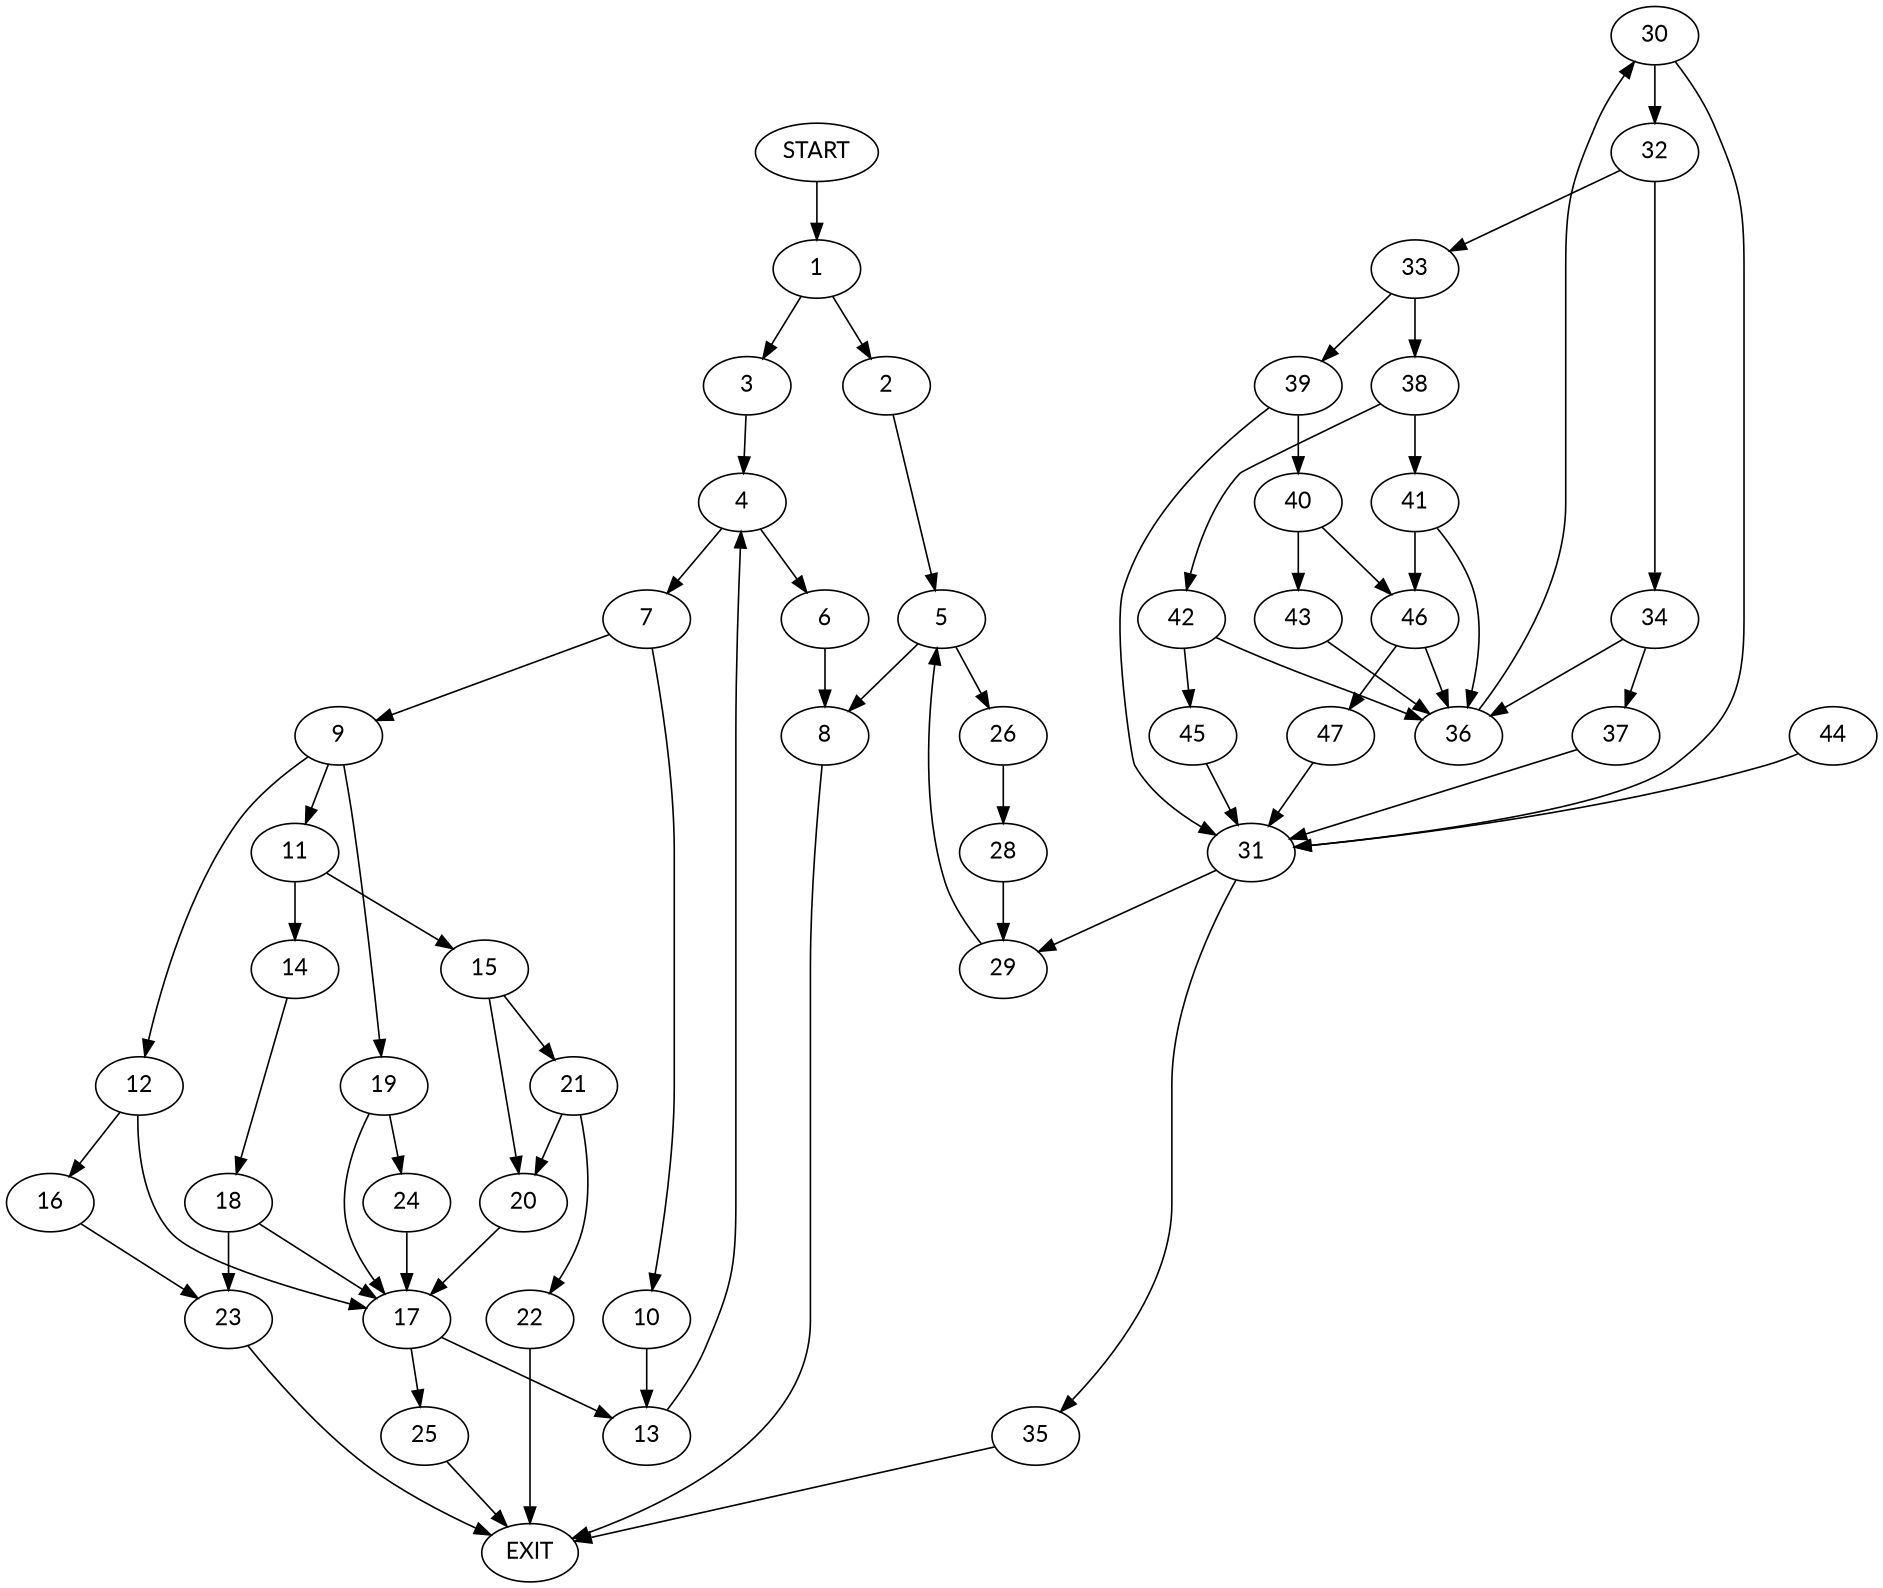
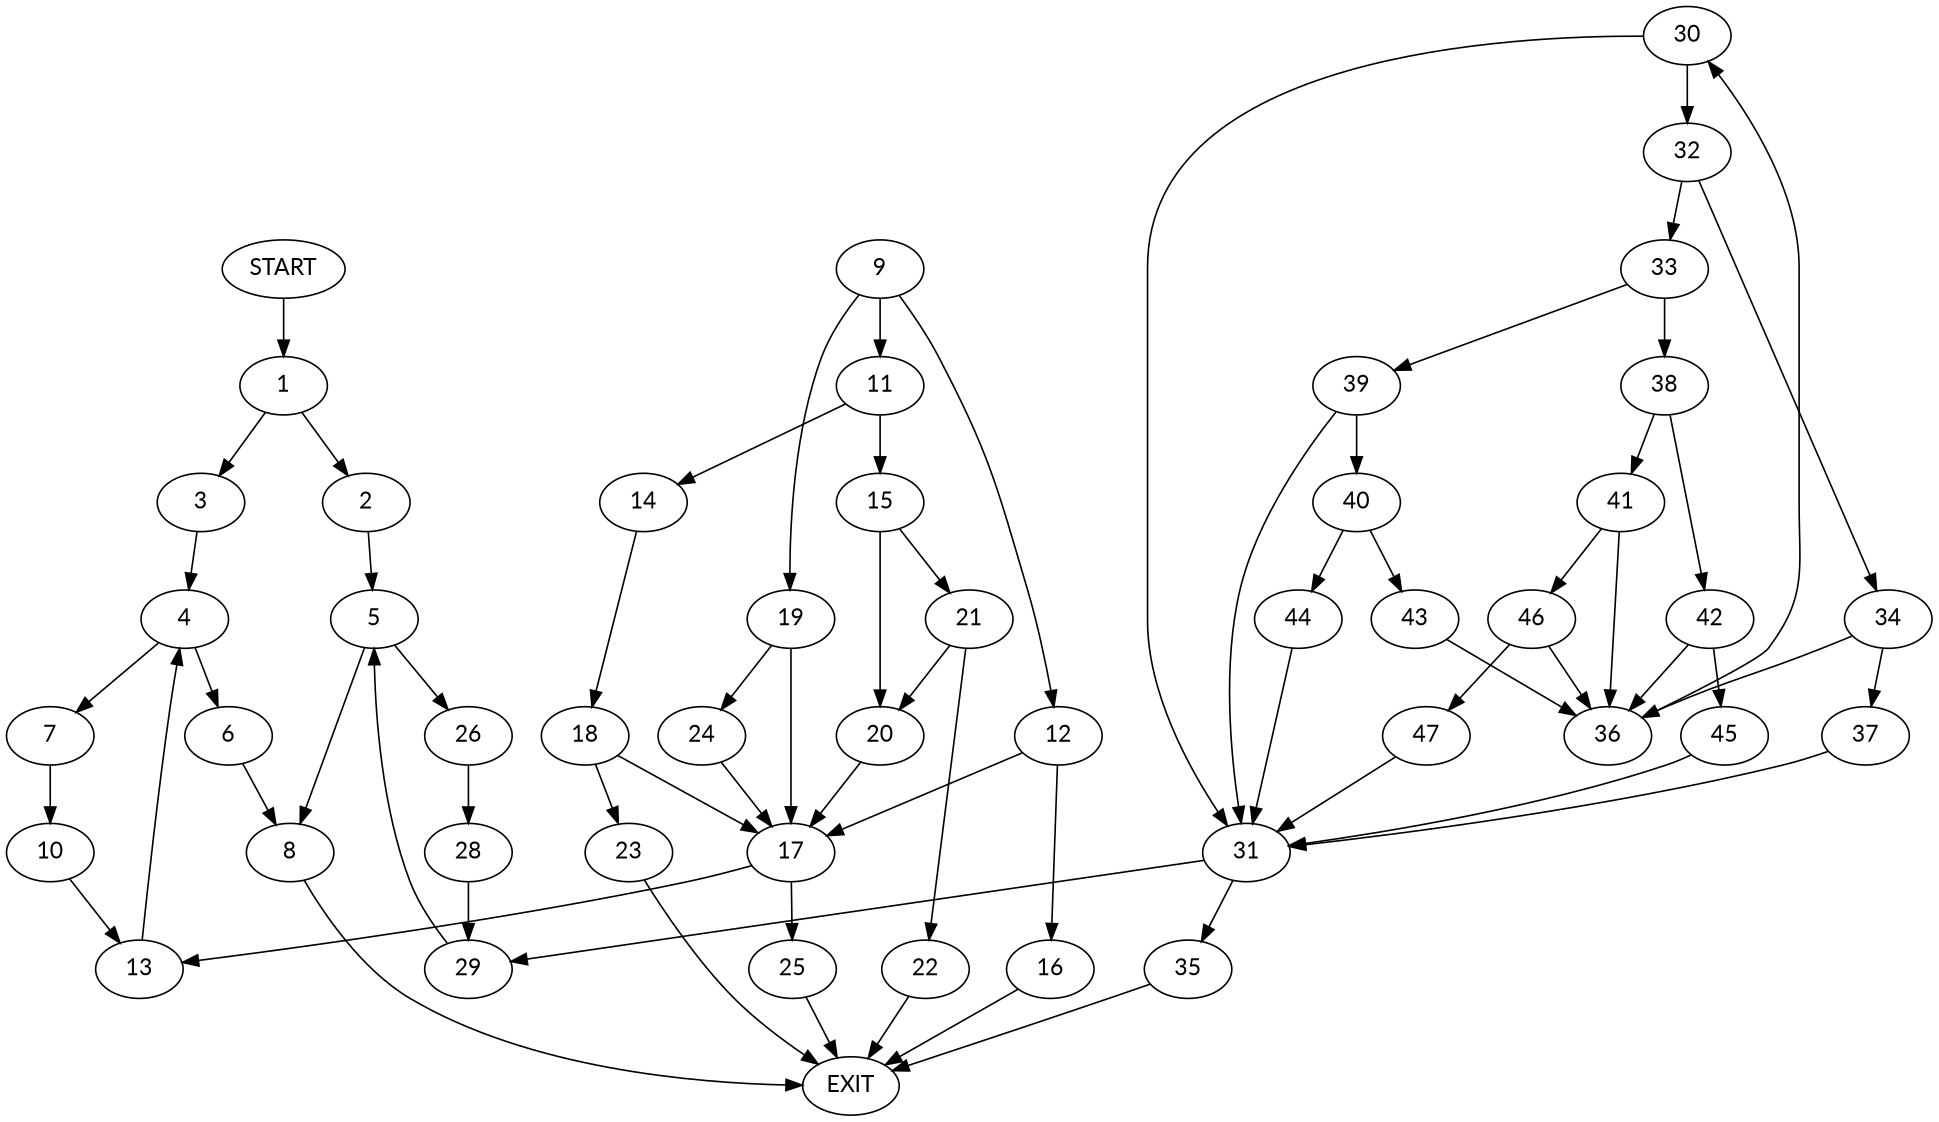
edge "40" -> "46": now "40" -> "44"
edge "7" -> "9": removed
edge "16" -> "23": now "16" -> "EXIT"
